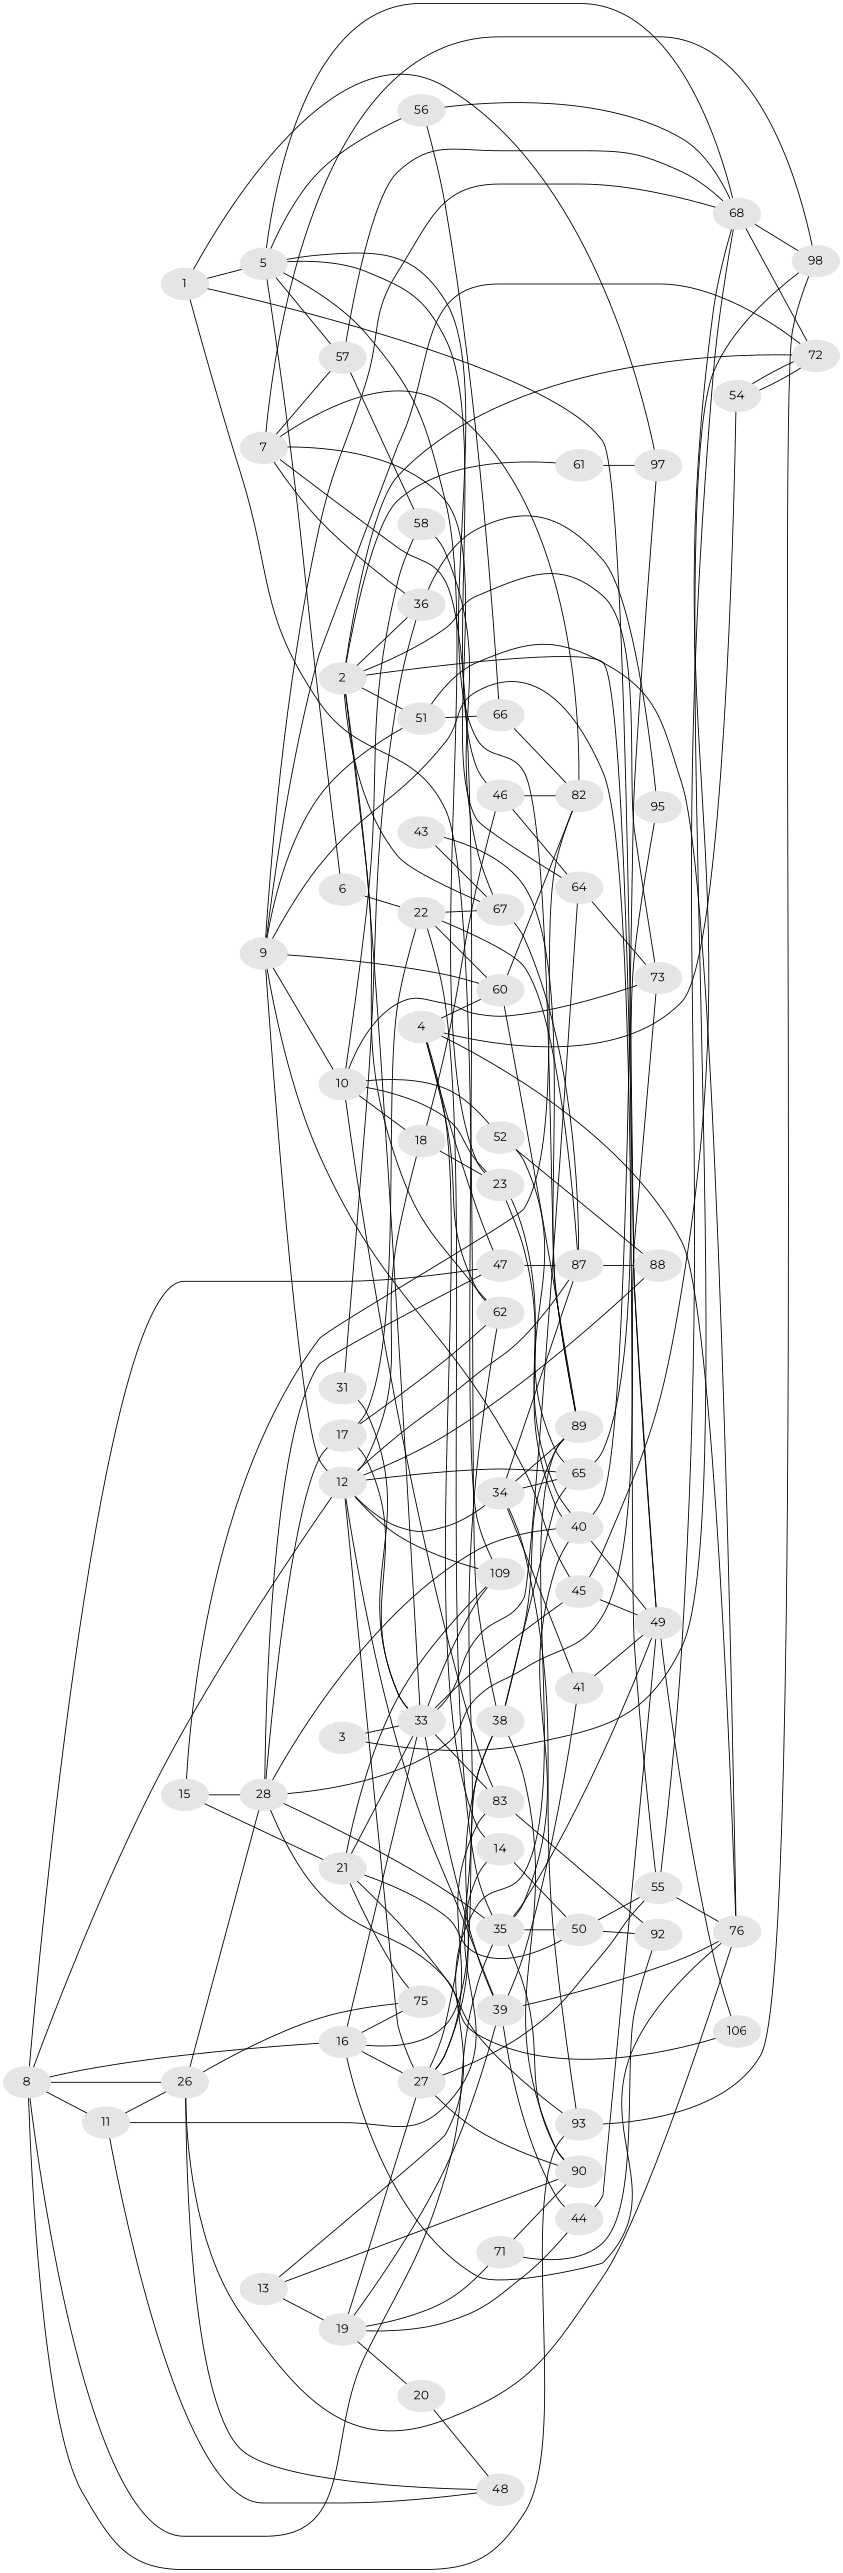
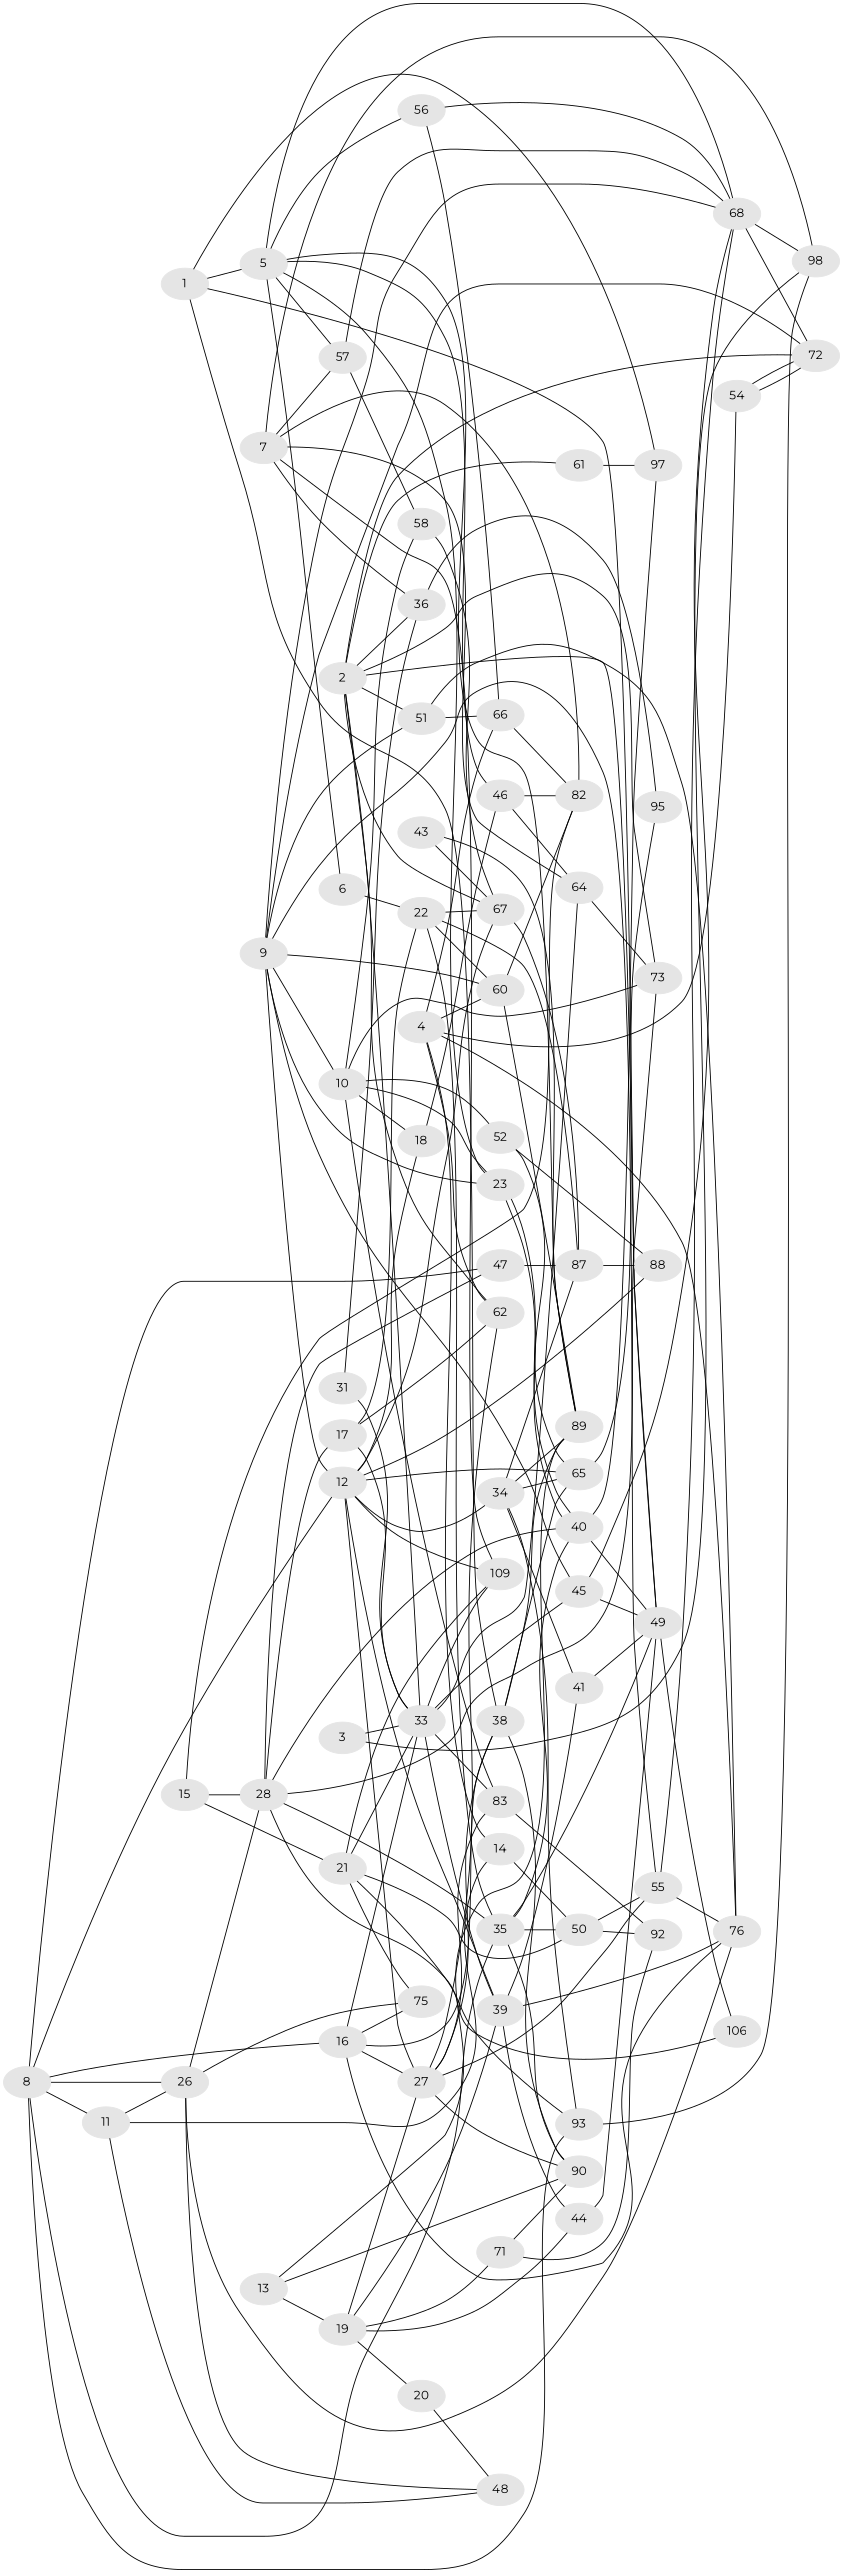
edge "18" -- "23": now "9" -- "23"
edge "4" -- "47": now "4" -- "66"
edge "87" -- "12": now "67" -- "12"
